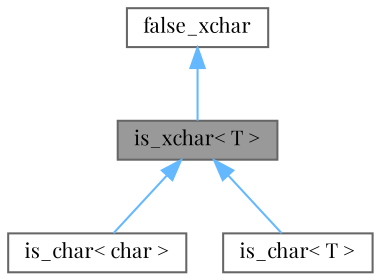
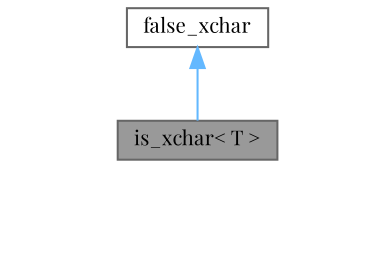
node "is_char< char >": removed
node "is_char< T >": removed
